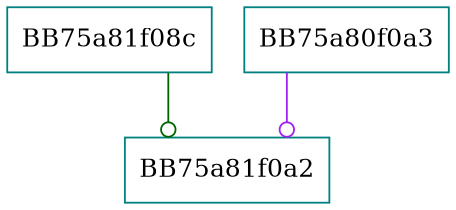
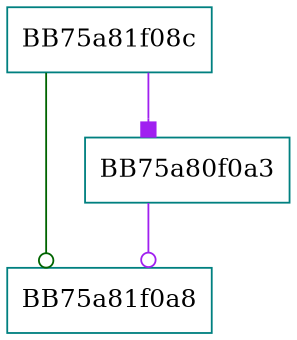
edge "BB75a81f08c" -> "BB75a80f0a3": added
node "BB75a81f0a2": label "BB75a81f0a2" -> "BB75a81f0a8"
